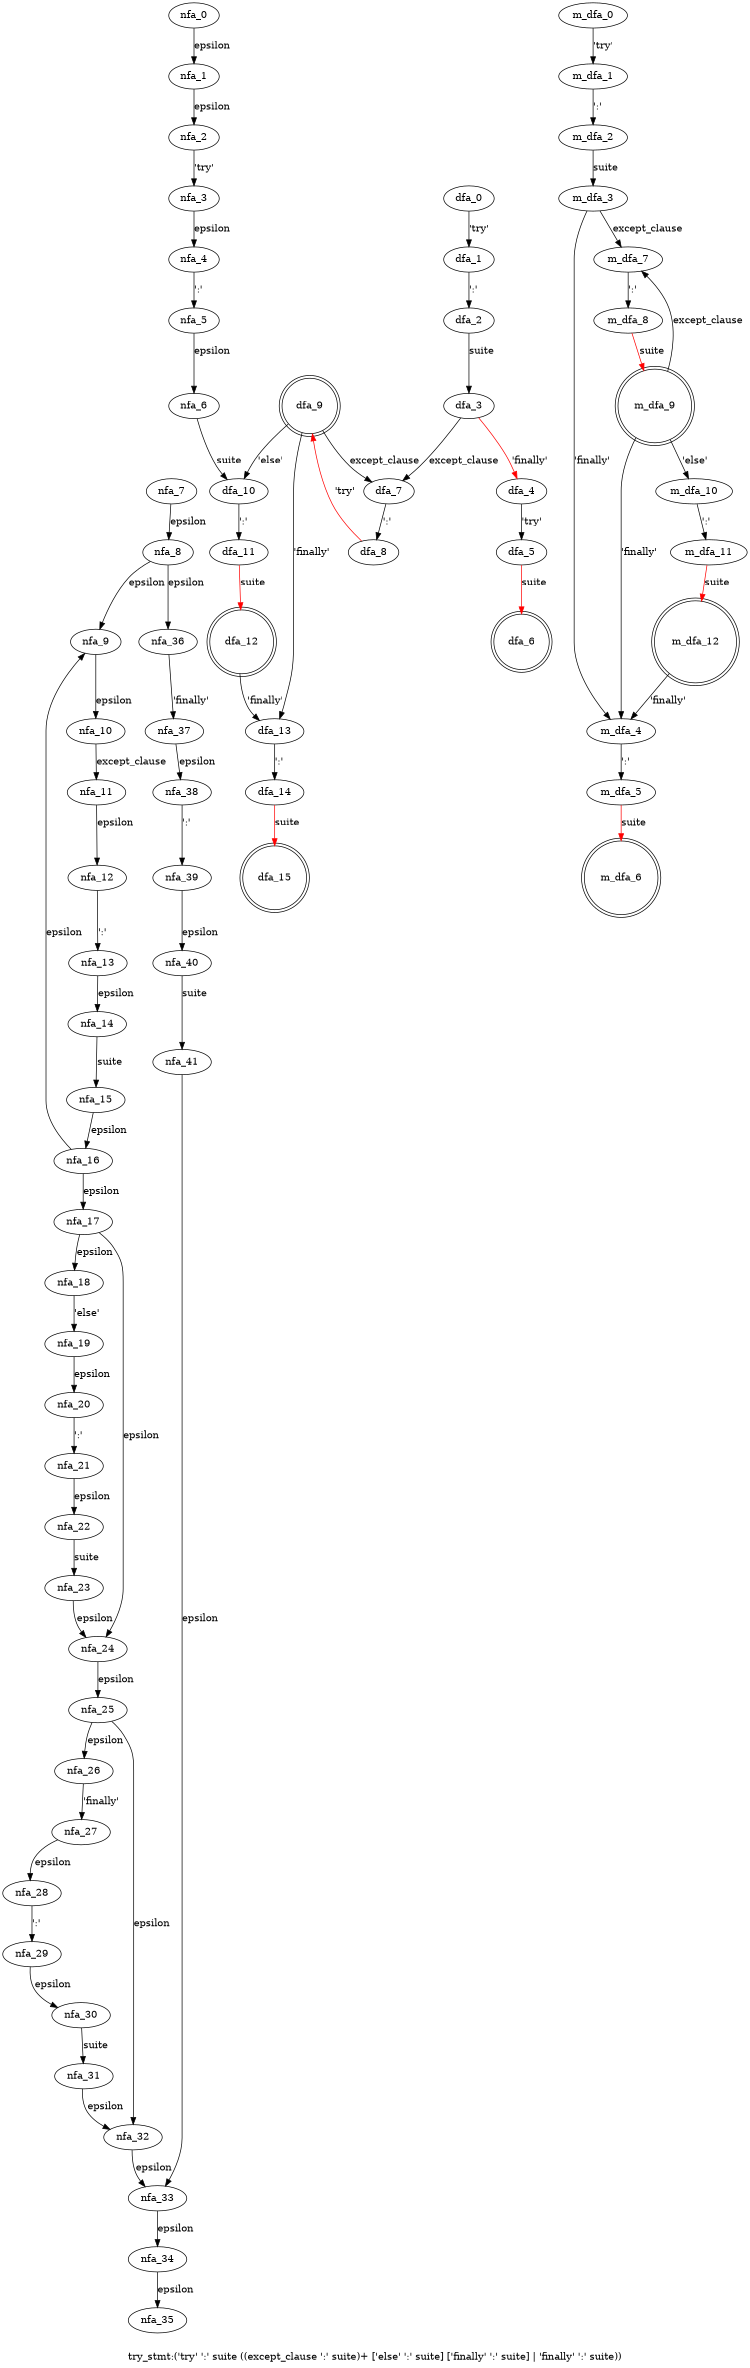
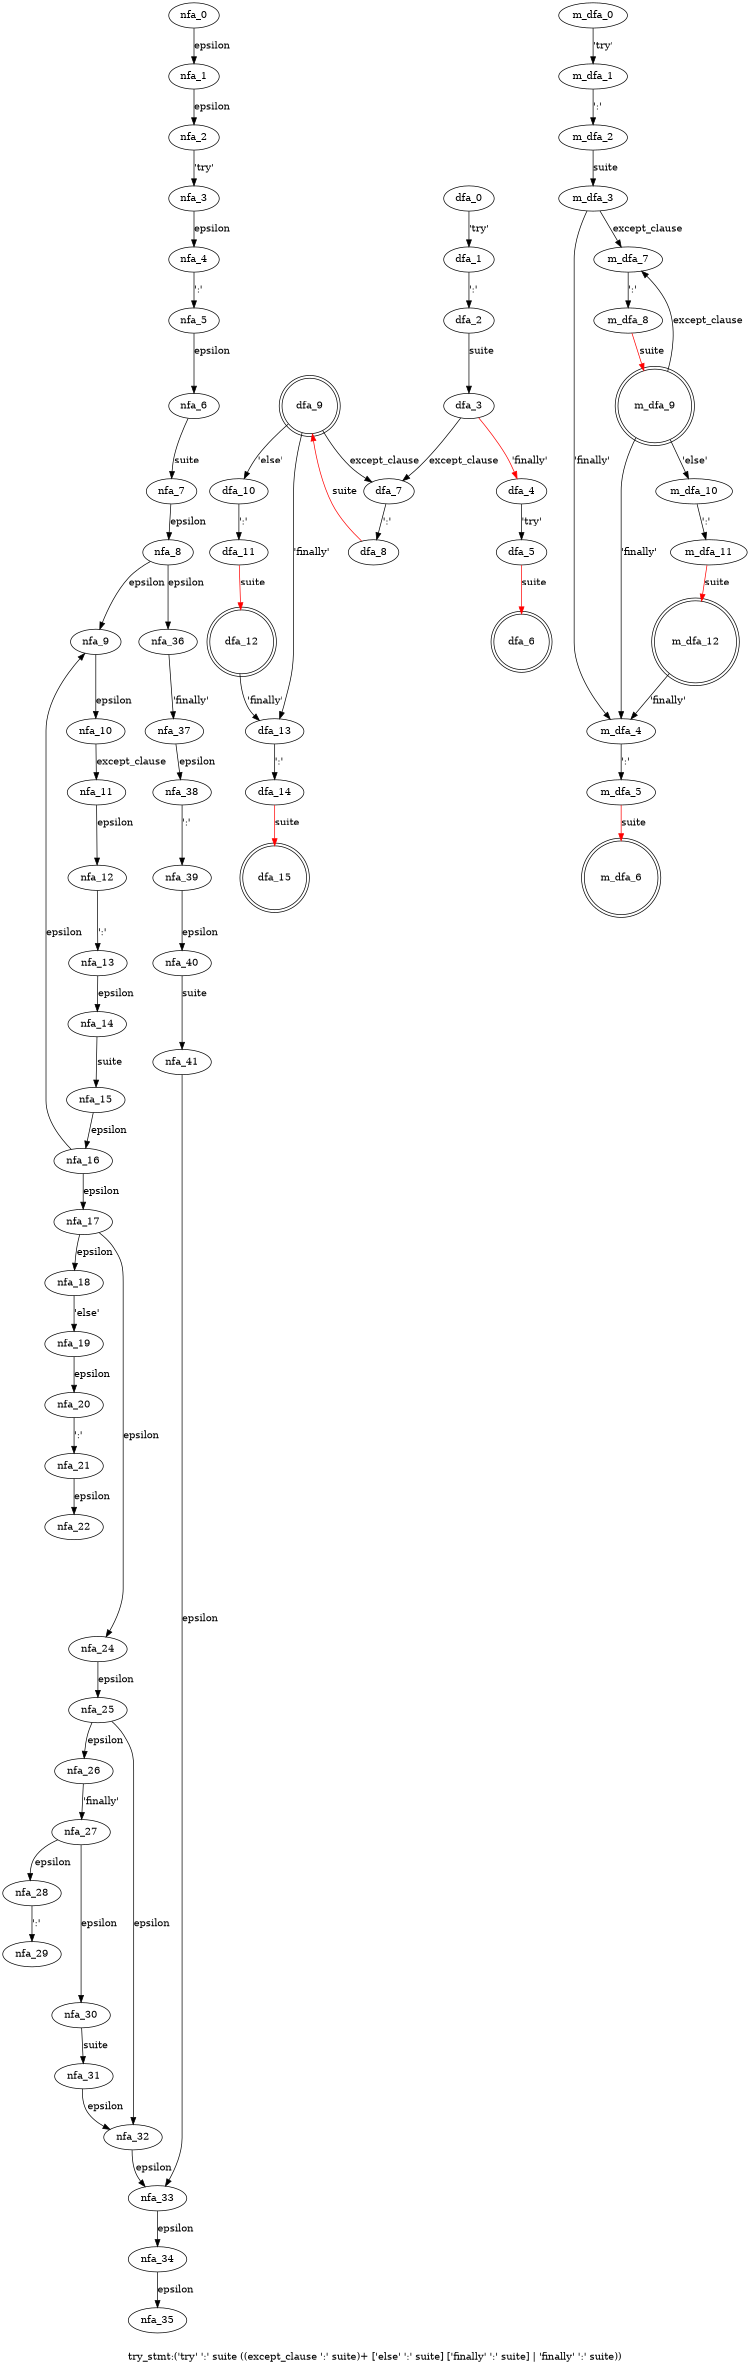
edge "nfa_6" -> "dfa_10": now "nfa_6" -> "nfa_7"
edge "dfa_8" -> "dfa_9": label "'try'" -> "suite"
node "nfa_23": removed
edge "nfa_29" -> "nfa_30": now "nfa_27" -> "nfa_30"
